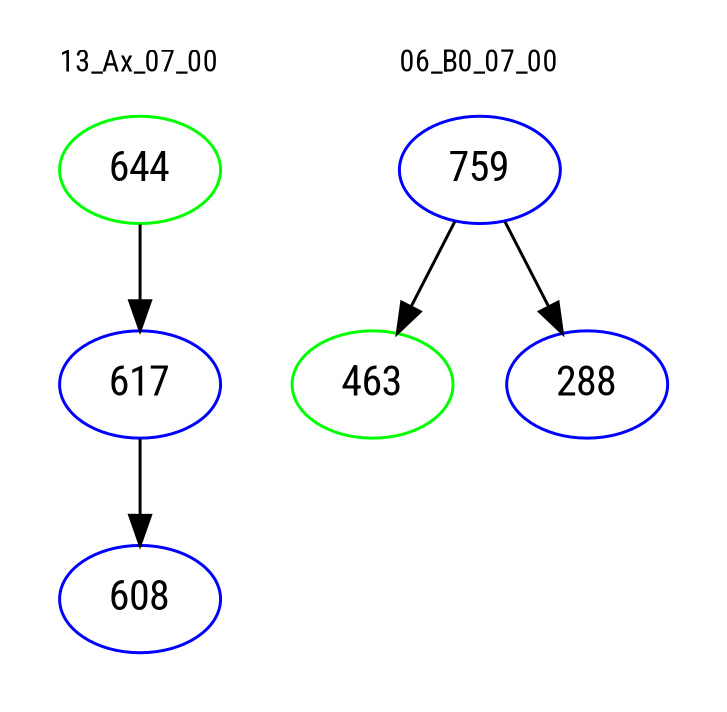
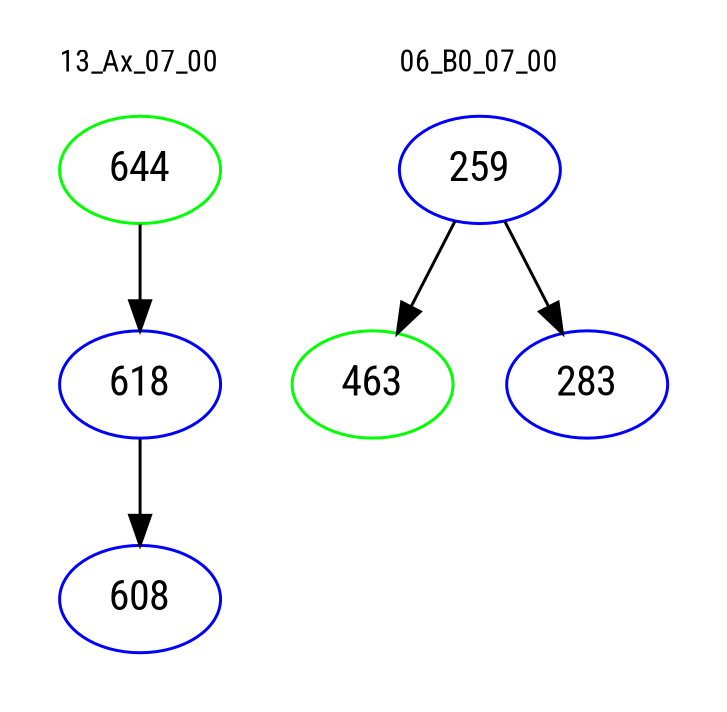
node "759": label "759" -> "259"
node "617": label "617" -> "618"
node "288": label "288" -> "283"
